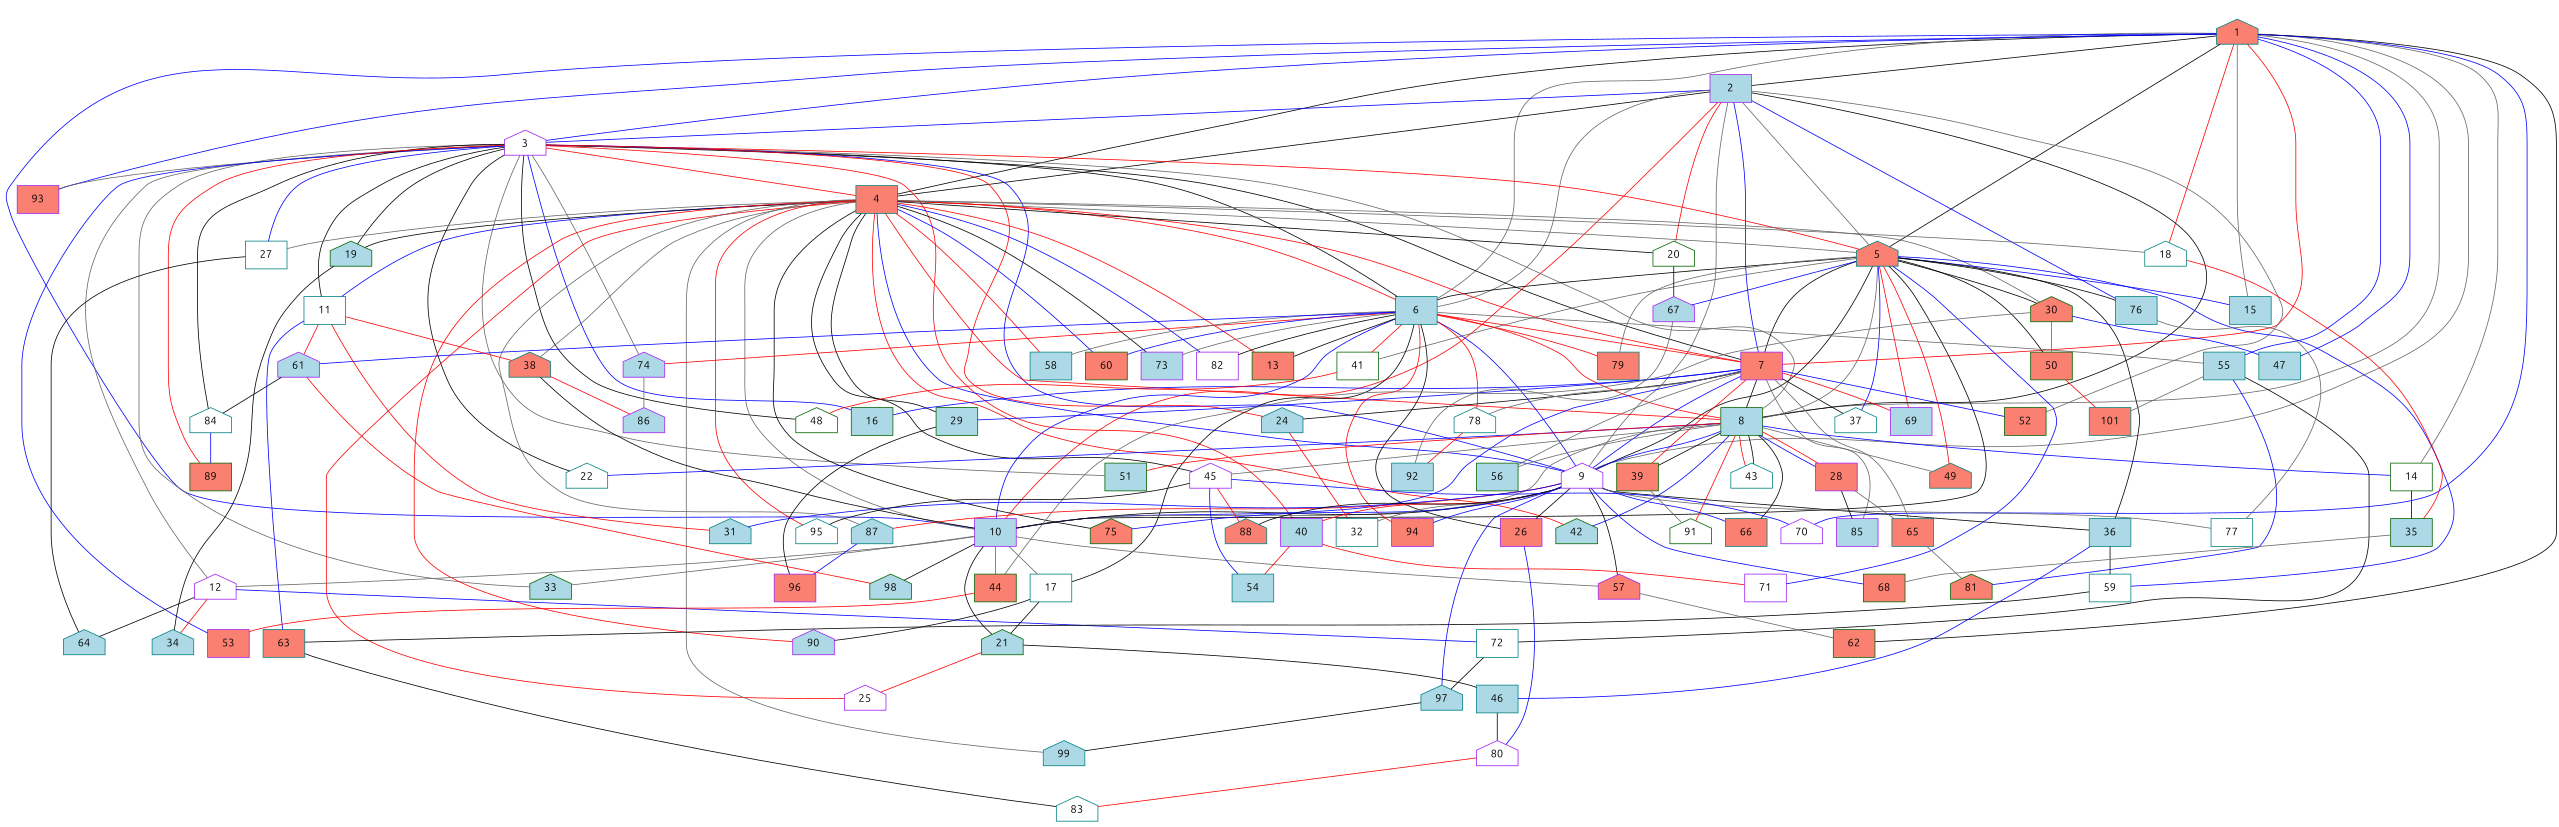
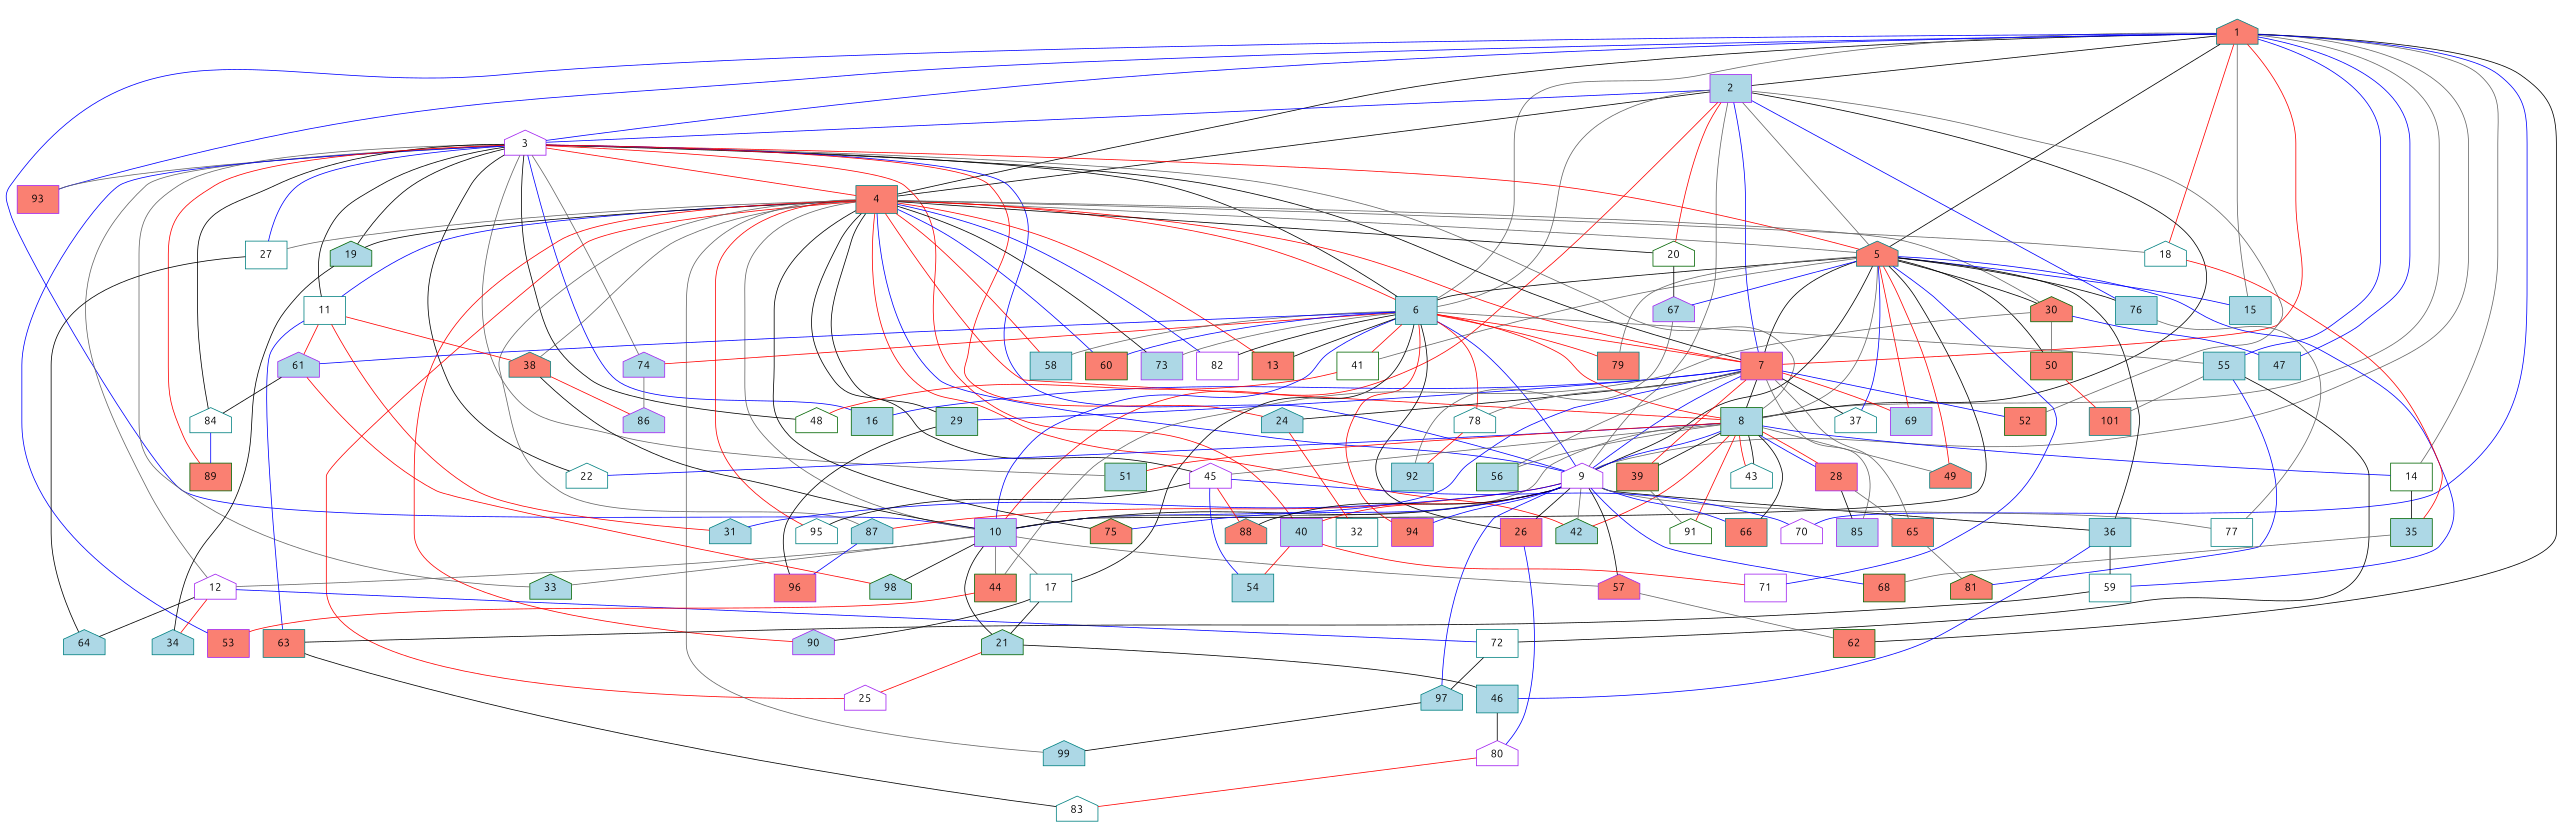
edge "8" -- "42": color blue -> red
edge "9" -- "32": now "9" -- "42"
